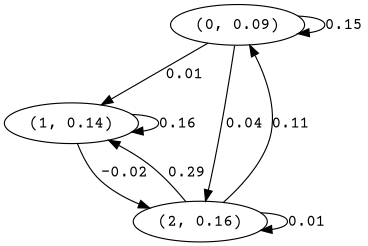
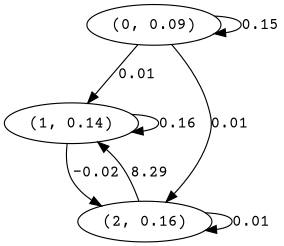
edge "(0, 0.09)" -> "(2, 0.16)": label "0.04" -> "0.01"
edge "(2, 0.16)" -> "(0, 0.09)": removed, label "0.11"
edge "(2, 0.16)" -> "(1, 0.14)": label "0.29" -> "8.29"
